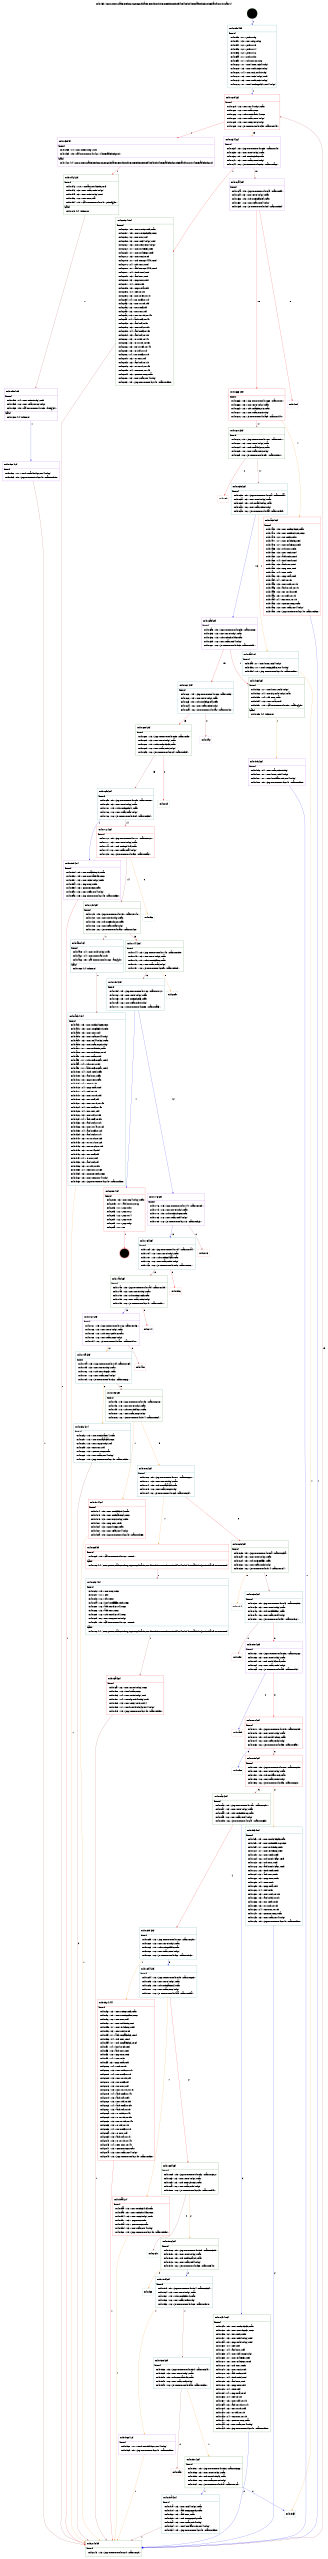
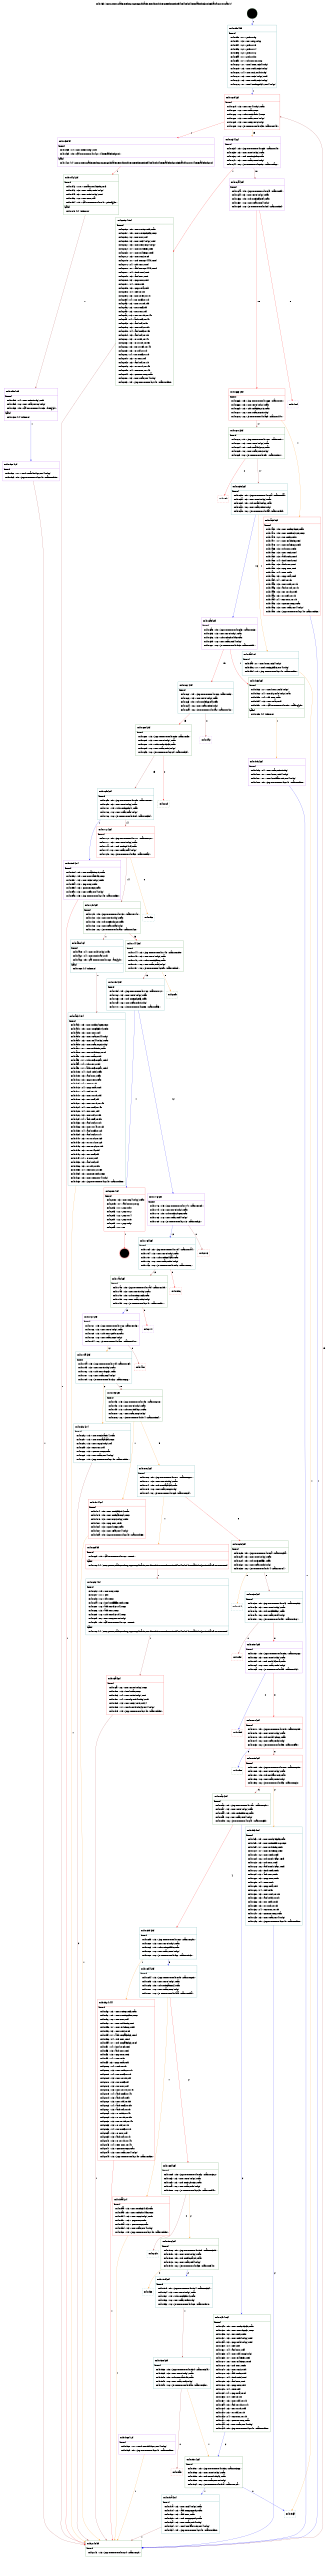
edge "0x40191f [25]" -> "0x401b68 [12]": removed, label "1"
edge "0x401c4b [103]" -> "0x40214e [5]": now "0x401c4b [103]" -> "0x401951 [25]"
